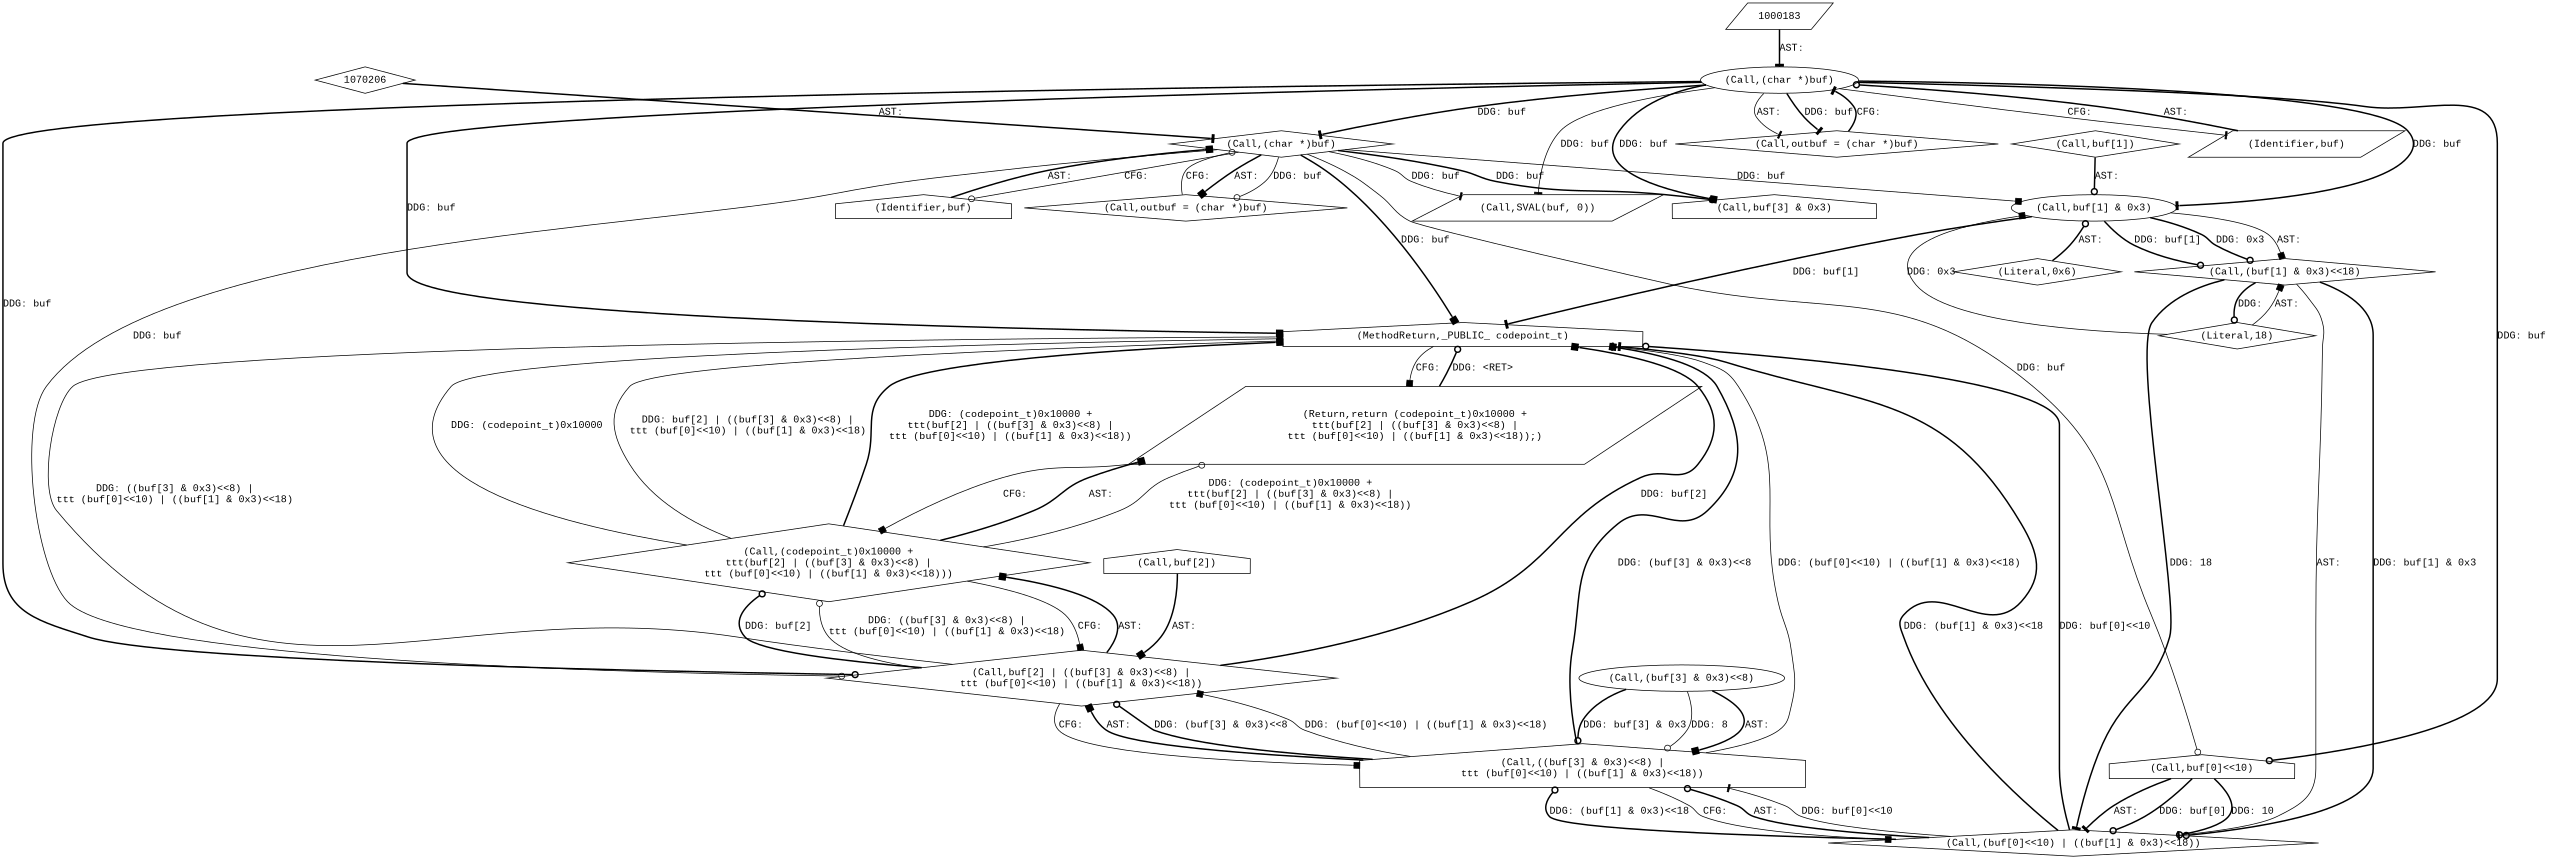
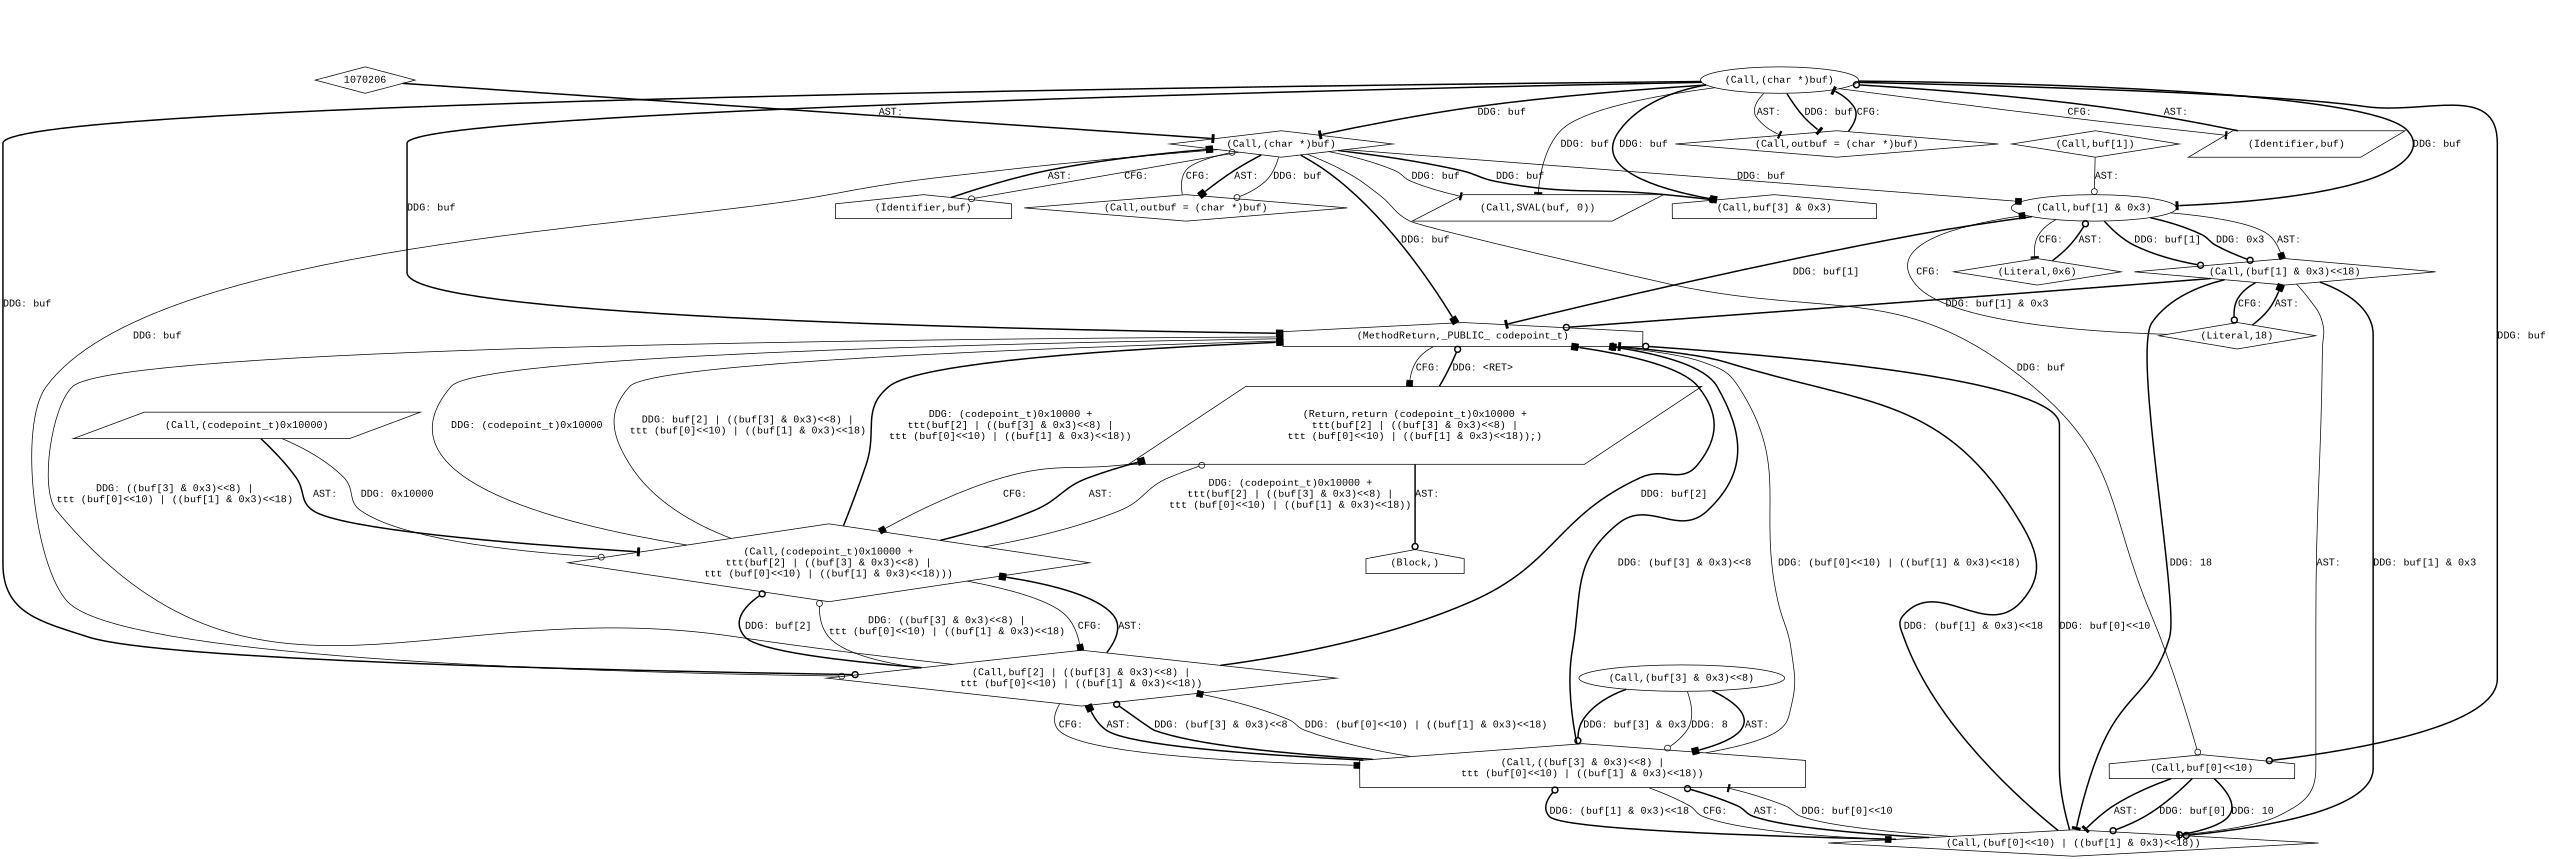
node "1000183": removed
edge "(Call,buf[1])" -> "(Call,buf[1] & 0x3)": style bold -> solid
edge "(Call,buf[1] & 0x3)" -> "(Literal,0x6)": added, label "CFG:"
edge "(Literal,18)" -> "(Call,buf[1] & 0x3)": label "DDG: 0x3" -> "CFG: "
edge "(Call,(buf[1] & 0x3)<<18)" -> "(MethodReturn,_PUBLIC_ codepoint_t)": added, label "DDG: buf[1] & 0x3"
edge "(Call,(buf[1] & 0x3)<<18)" -> "(Literal,18)": label "DDG: " -> "CFG: "
edge "(Literal,18)" -> "(Call,(buf[1] & 0x3)<<18)": style solid -> bold
node "(Call,(codepoint_t)0x10000)": added
node "(Call,buf[2])": removed
node "(Block,)": added
